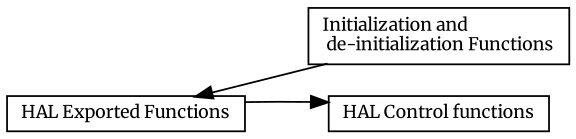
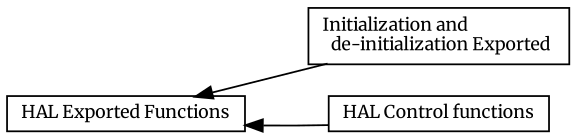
node "Initialization and de-initialization Functions": label "Initialization and de-initialization Functions" -> "Initialization and de-initialization Exported"
edge "HAL Exported Functions" -> "HAL Control functions": reversed
